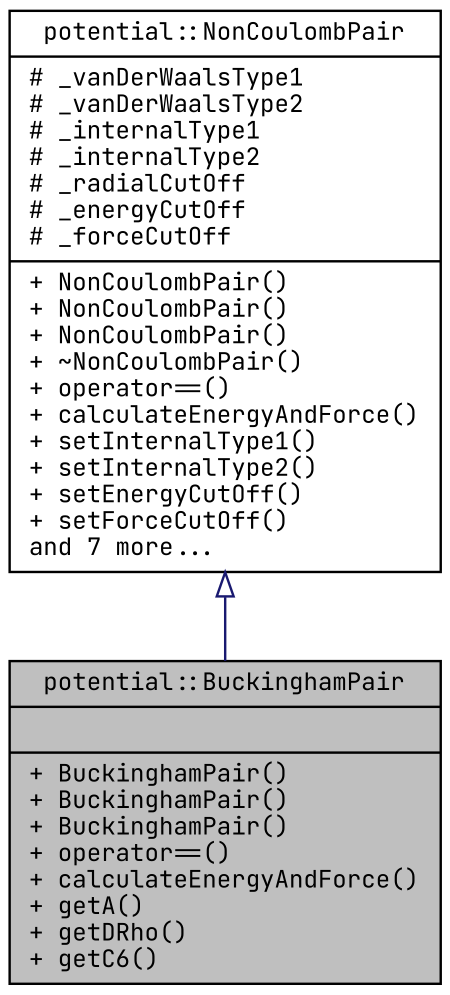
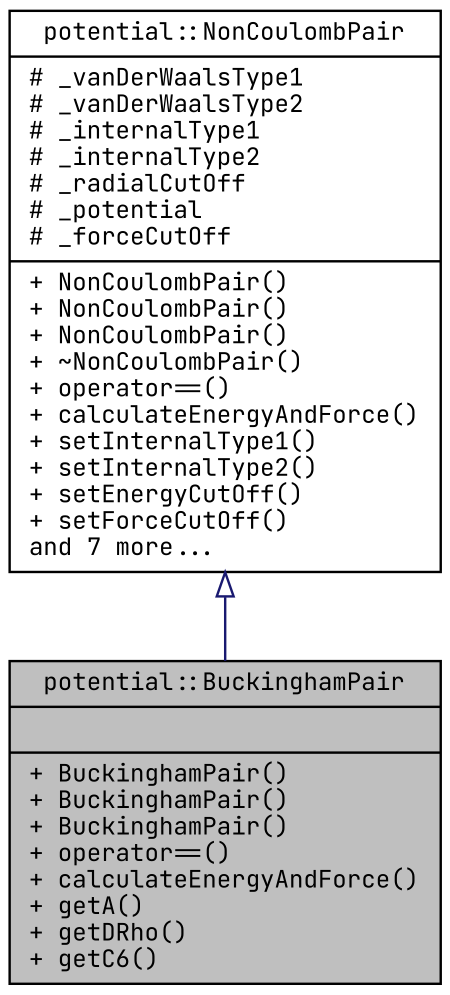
node "potential::NonCoulombPair": text "# _energyCutOff" -> "# _potential"
